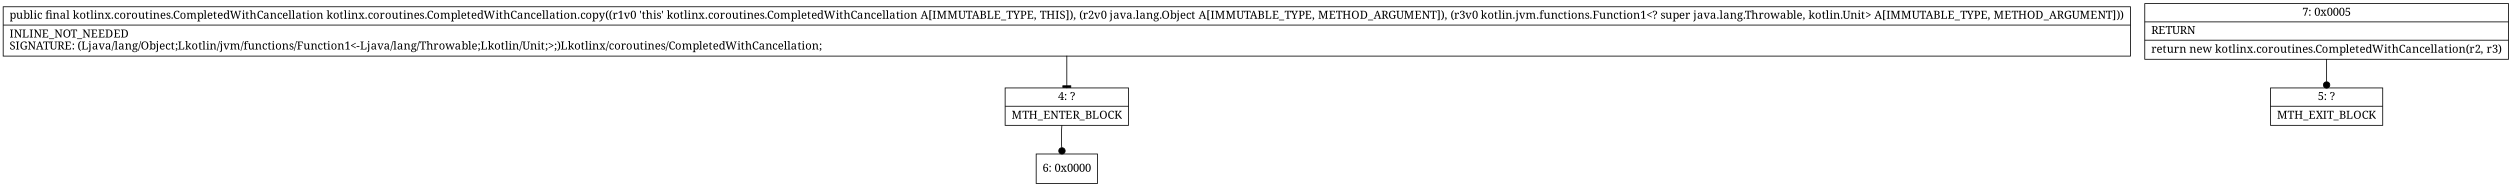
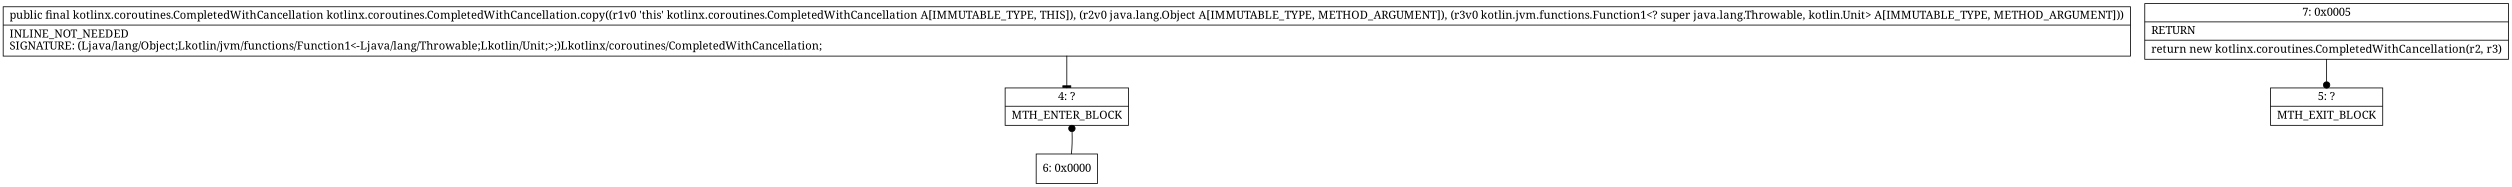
edge "4: ?" -> "6: 0x0000": reversed
